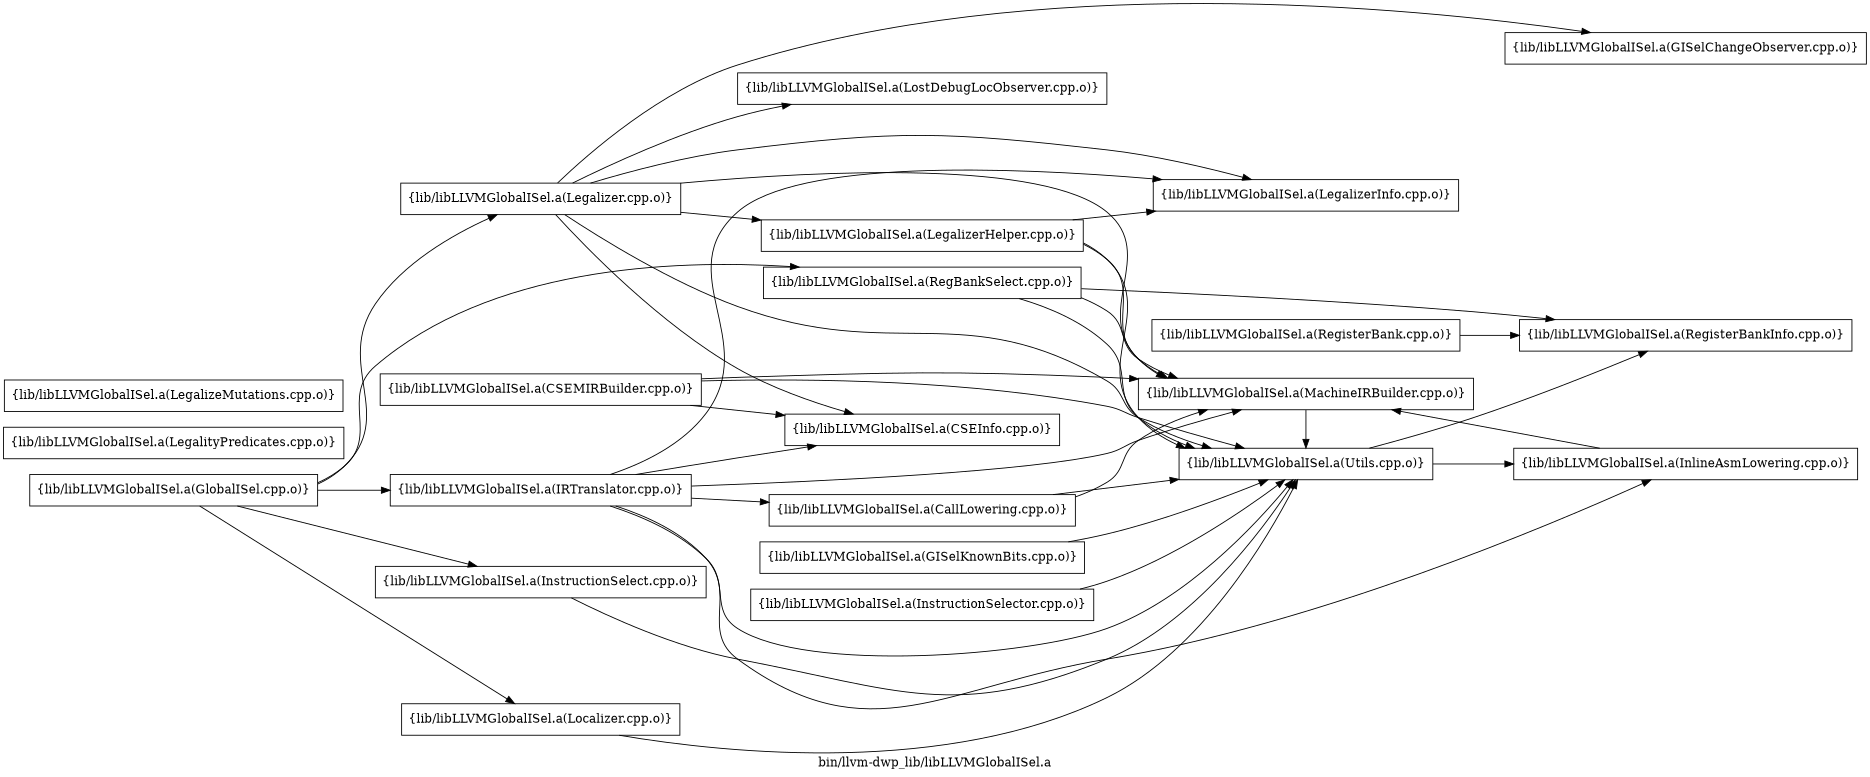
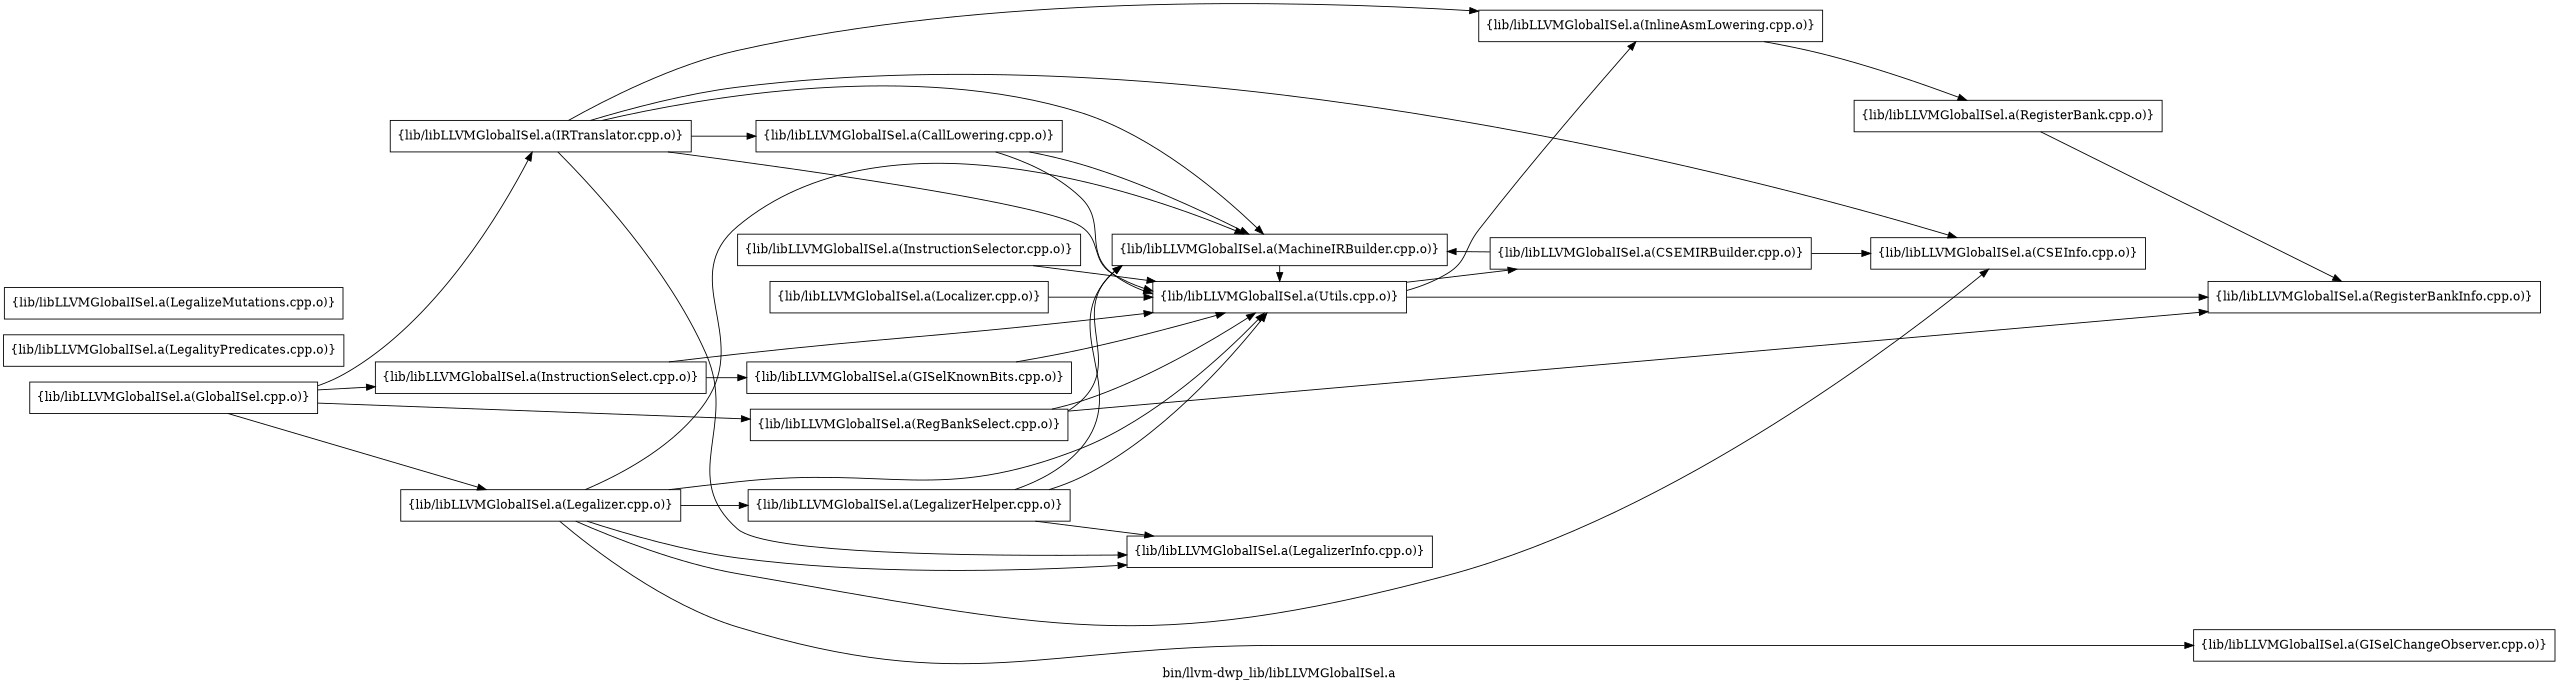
node "{lib/libLLVMGlobalISel.a(LostDebugLocObserver.cpp.o)}": removed
edge "{lib/libLLVMGlobalISel.a(InstructionSelect.cpp.o)}" -> "{lib/libLLVMGlobalISel.a(GISelKnownBits.cpp.o)}": added
edge "{lib/libLLVMGlobalISel.a(CSEMIRBuilder.cpp.o)}" -> "{lib/libLLVMGlobalISel.a(Utils.cpp.o)}": reversed
edge "{lib/libLLVMGlobalISel.a(InlineAsmLowering.cpp.o)}" -> "{lib/libLLVMGlobalISel.a(MachineIRBuilder.cpp.o)}": now "{lib/libLLVMGlobalISel.a(InlineAsmLowering.cpp.o)}" -> "{lib/libLLVMGlobalISel.a(RegisterBank.cpp.o)}"
edge "{lib/libLLVMGlobalISel.a(GlobalISel.cpp.o)}" -> "{lib/libLLVMGlobalISel.a(Localizer.cpp.o)}": removed
